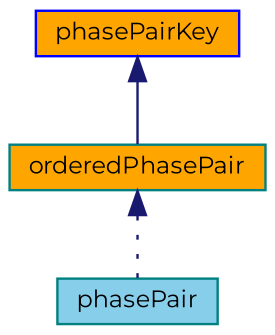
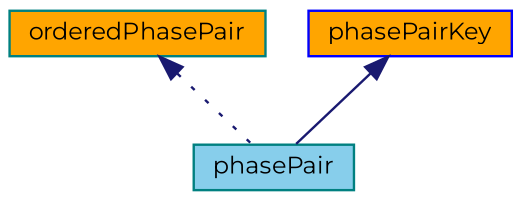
edge "orderedPhasePair" -> "phasePairKey": now "phasePair" -> "phasePairKey"
